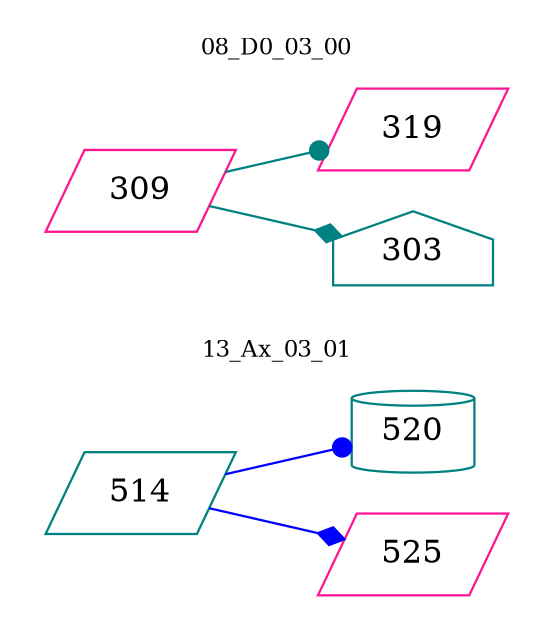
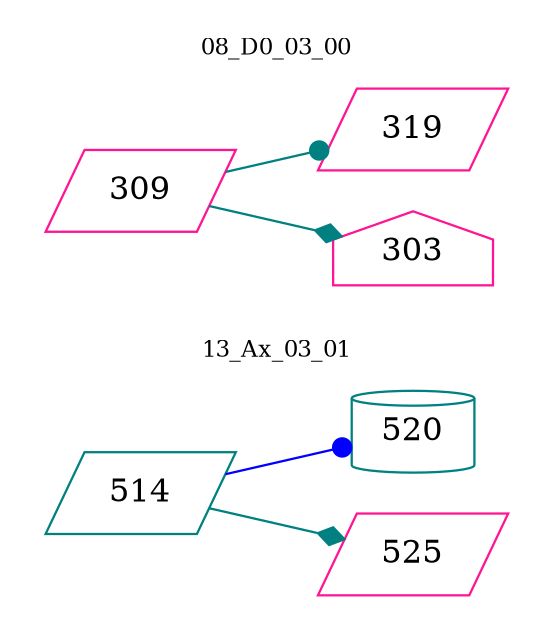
node "303": color teal -> deeppink
edge "514" -> "525": color blue -> teal
